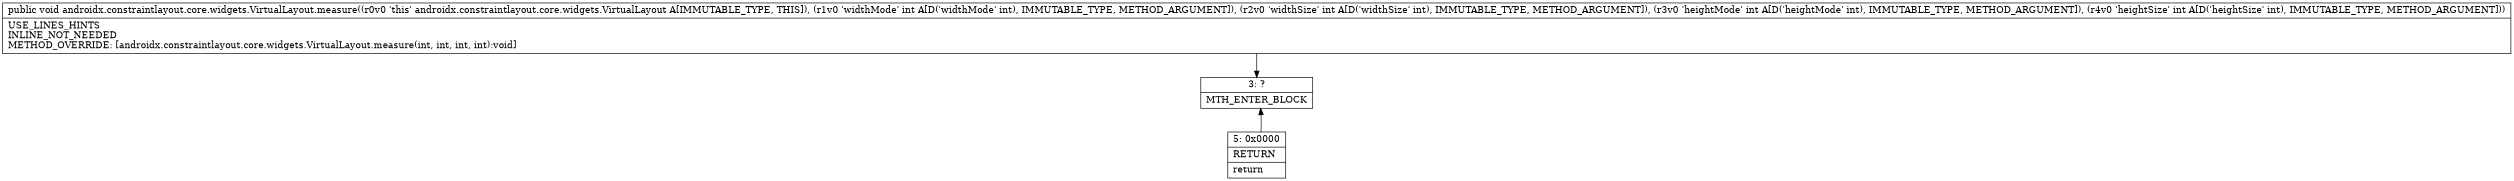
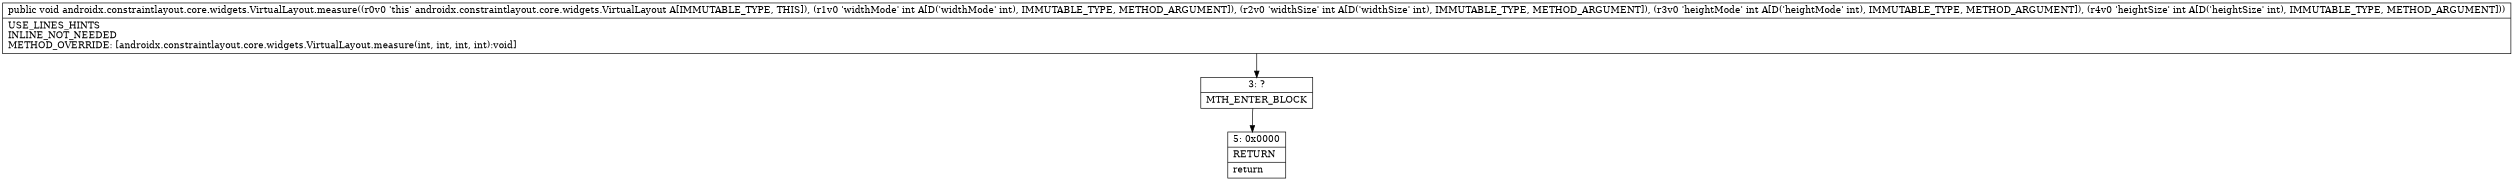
edge "5: 0x0000" -> "3: ?": reversed
